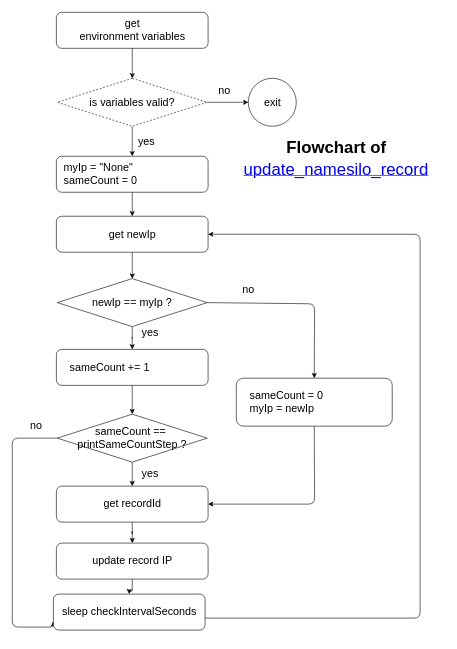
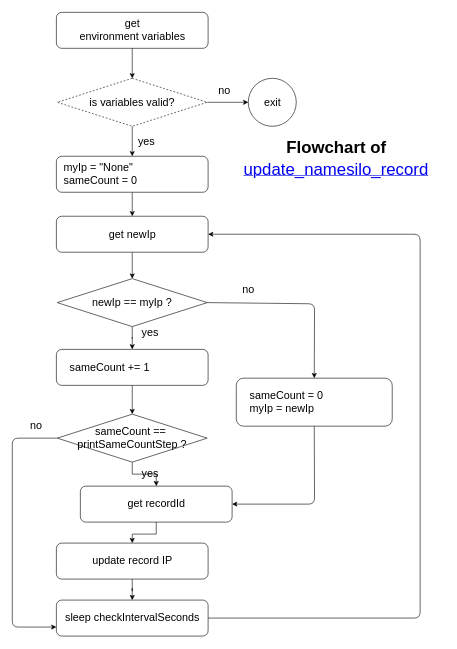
node "get recordId": moved (132, 504) -> (156, 504)
node "sleep checkIntervalSeconds": moved (129, 612) -> (132, 618)
